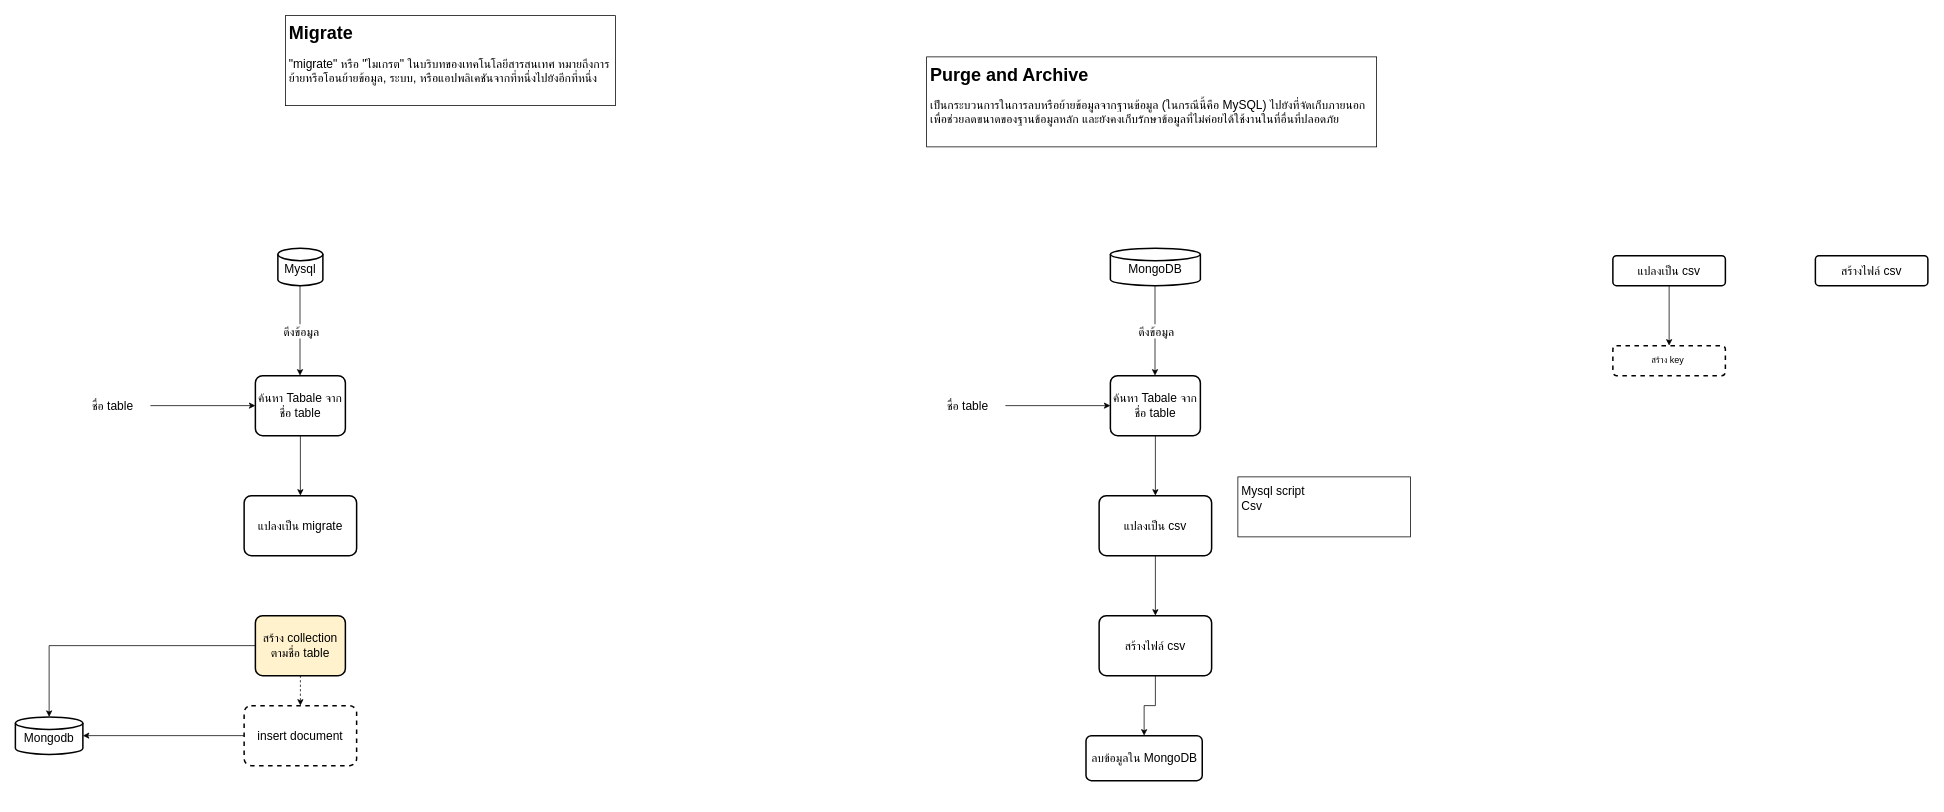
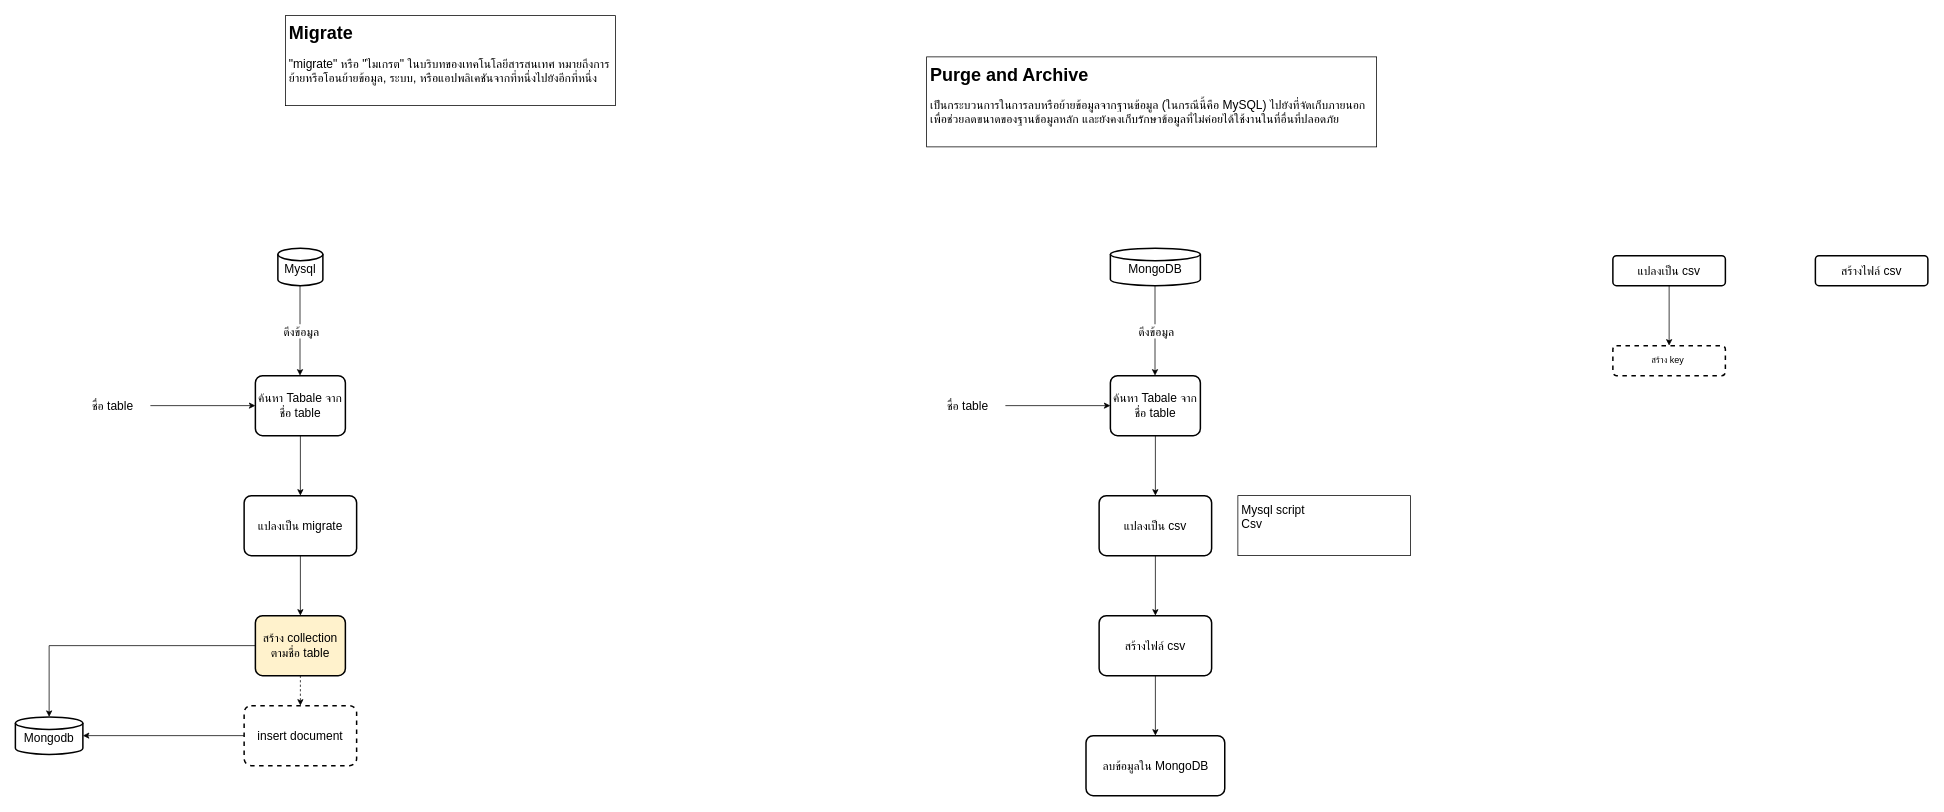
node "Mysql script Csv": moved (1324, 507) -> (1324, 525)
edge "แปลงเป็น migrate" -> "สร้าง collection ตามชื่อ table": added
node "ลบข้อมูลใน MongoDB": size 116x45 -> 139x60
